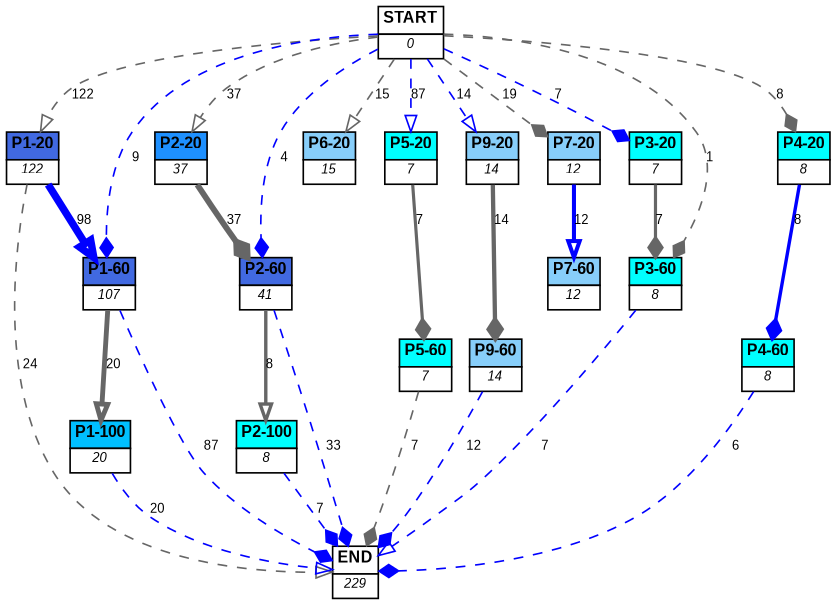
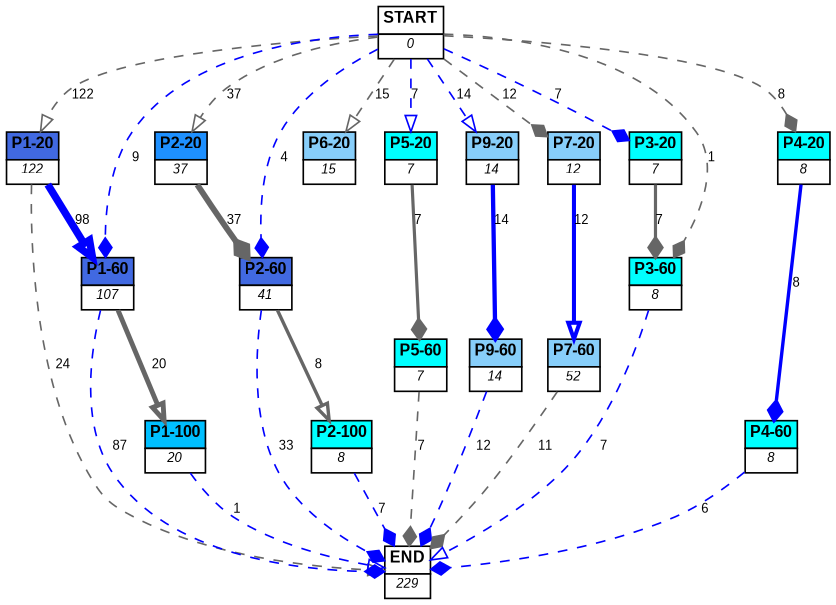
edge "START" -> "P5-20": label "87" -> "7"
edge "START" -> "P7-20": label "19" -> "12"
edge "P9-20" -> "P9-60": color gray40 -> blue
node "P7-60": text "12" -> "52"
edge "P7-60" -> "END": added, label "11"
edge "P1-100" -> "END": label "20" -> "1"
